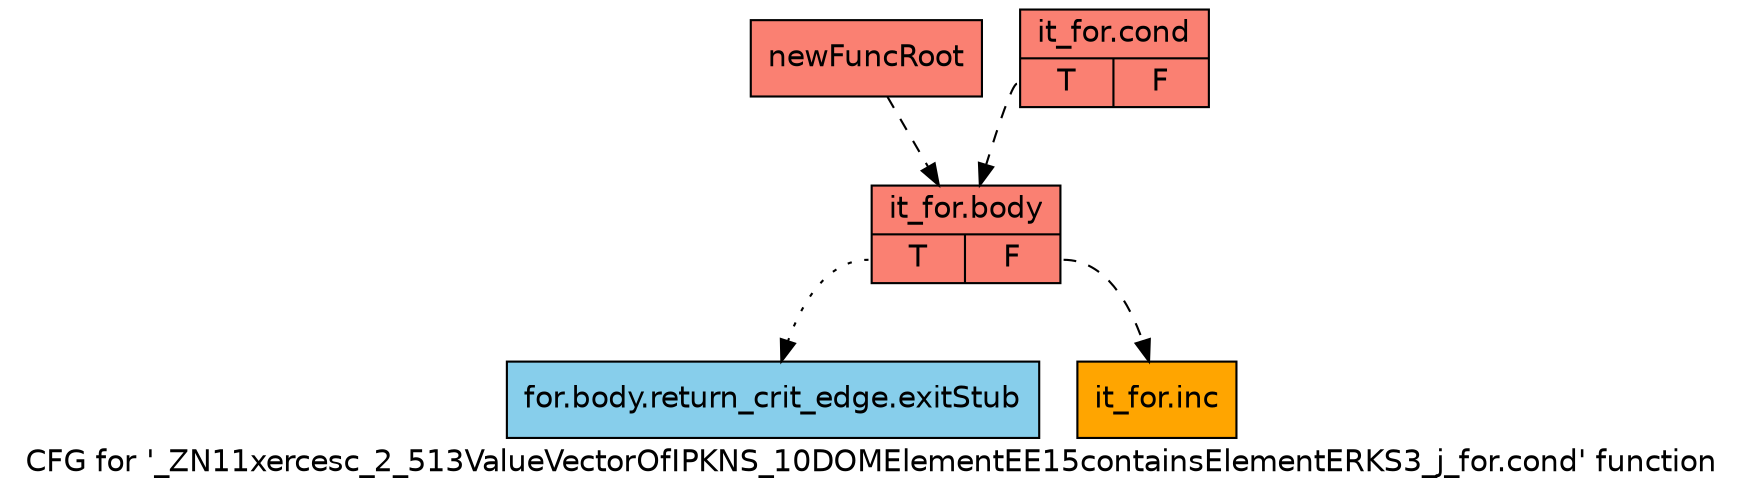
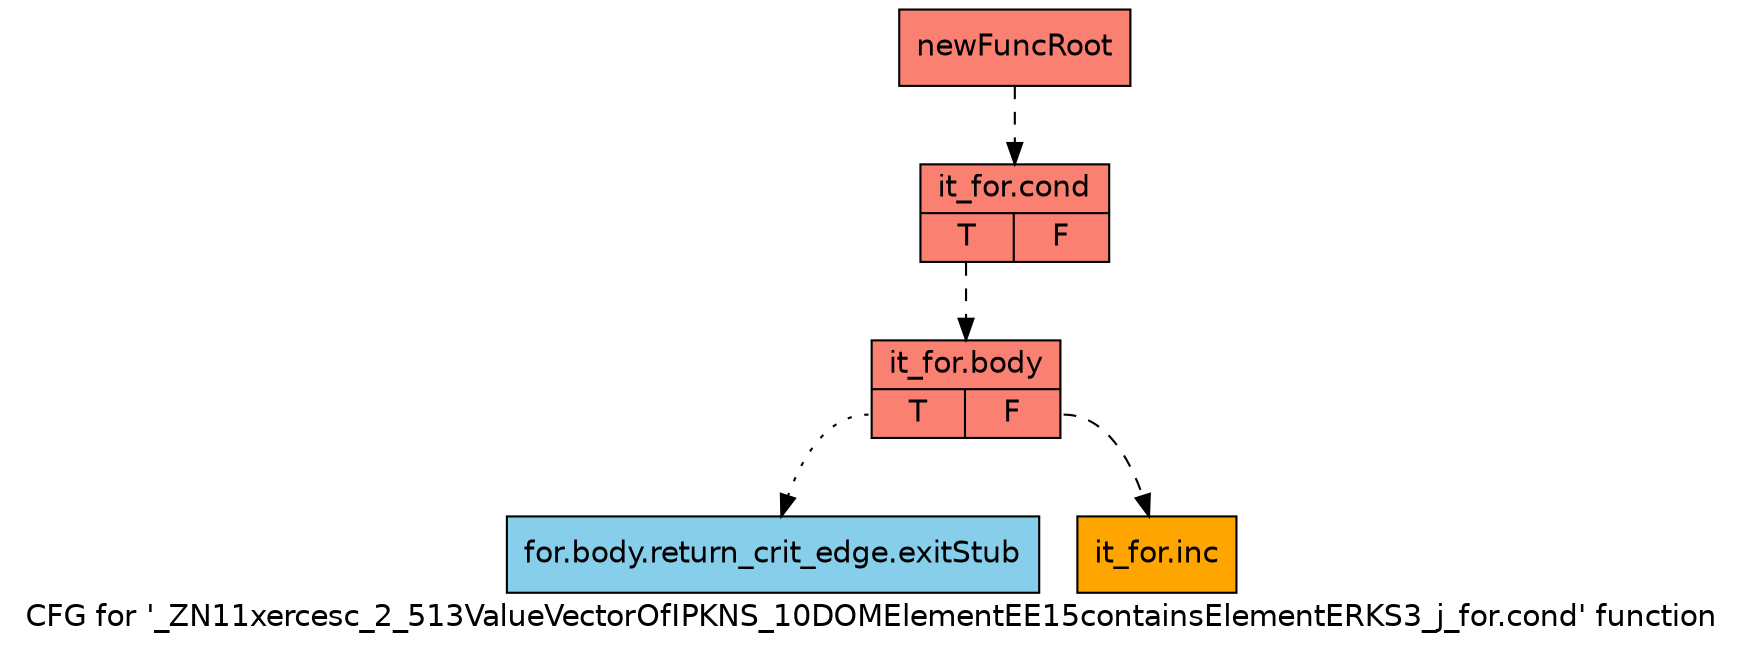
edge "newFuncRoot" -> "it_for.body": now "newFuncRoot" -> "it_for.cond"
